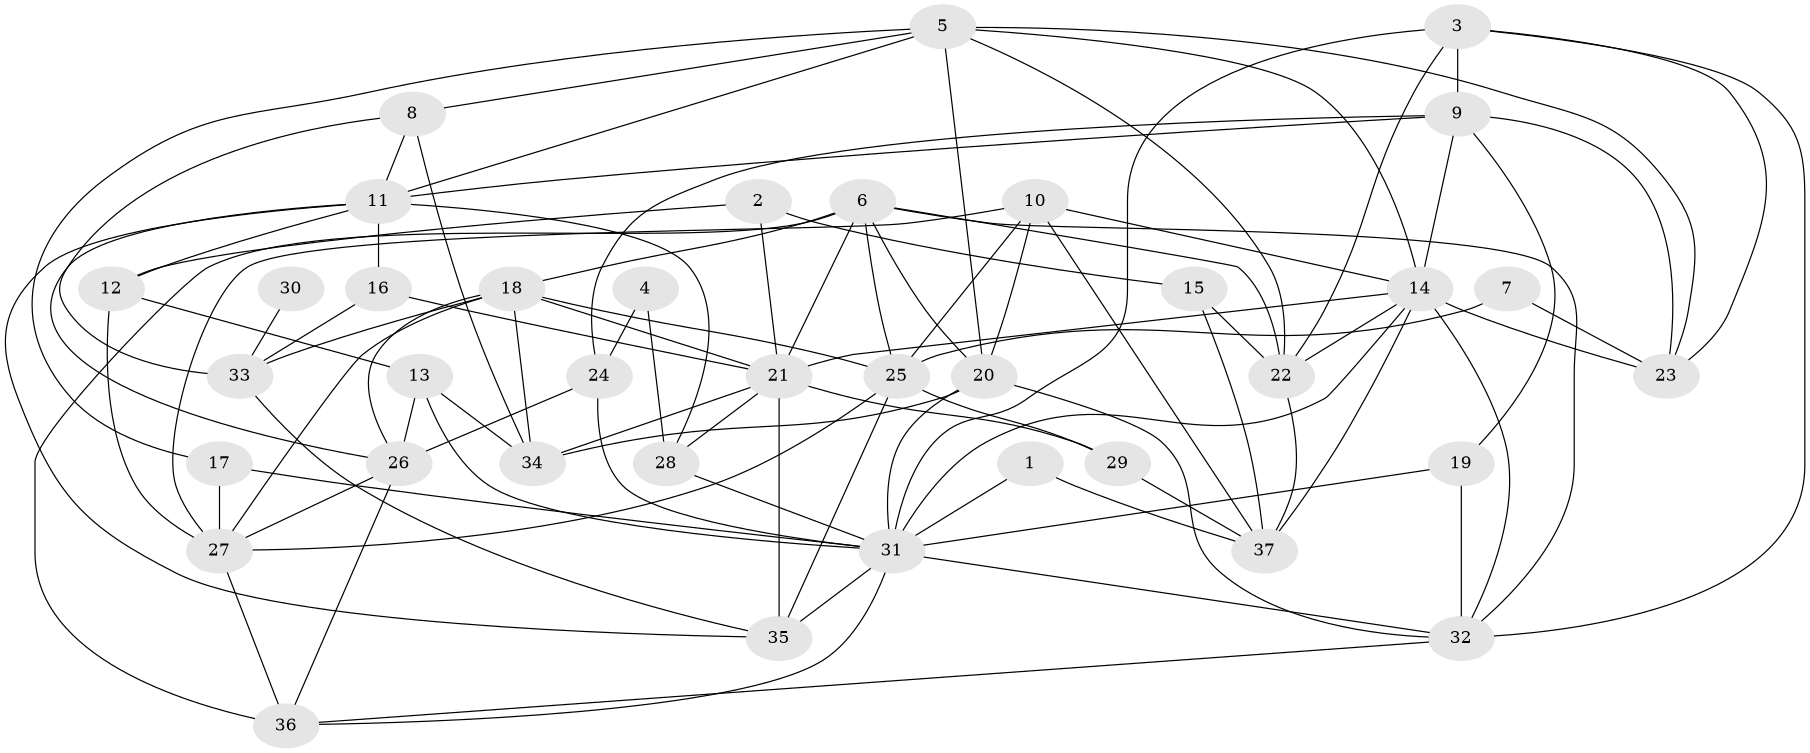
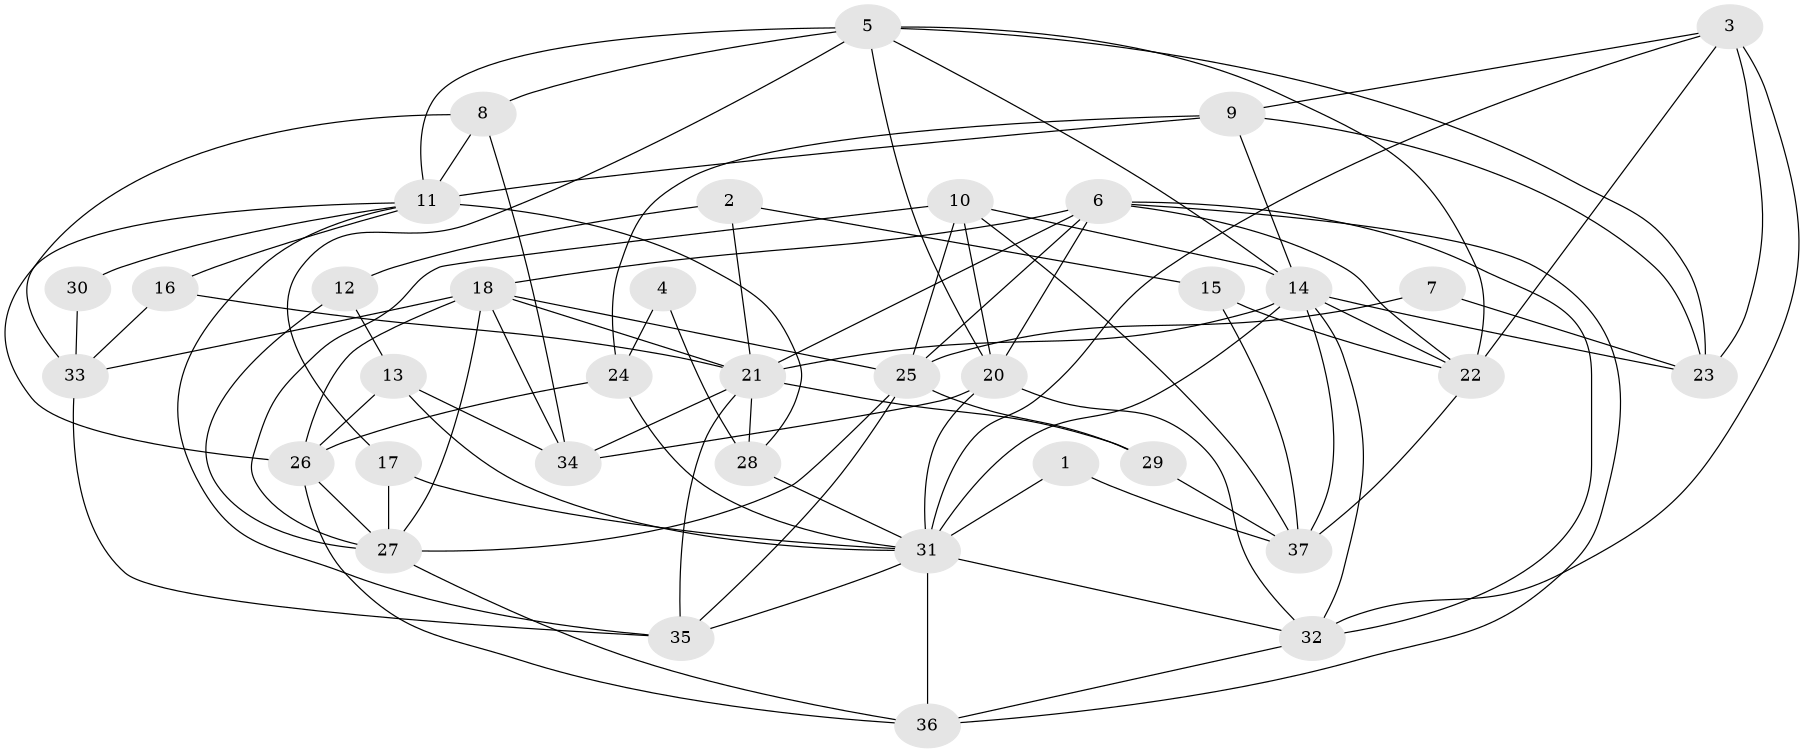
edge "11" -- "12": now "11" -- "30"
node "19": removed
